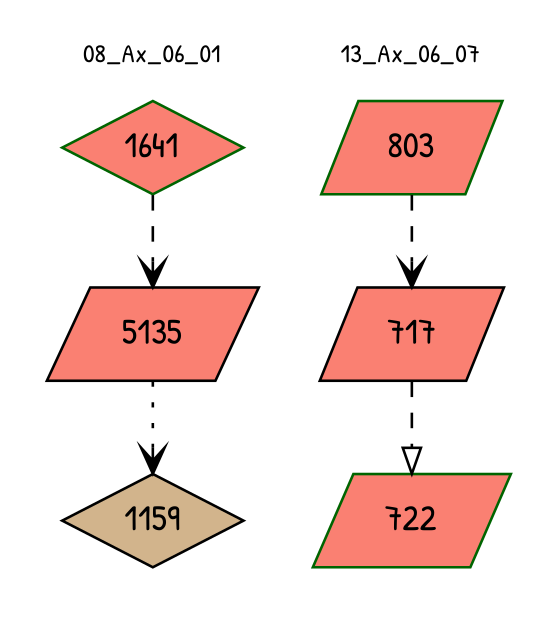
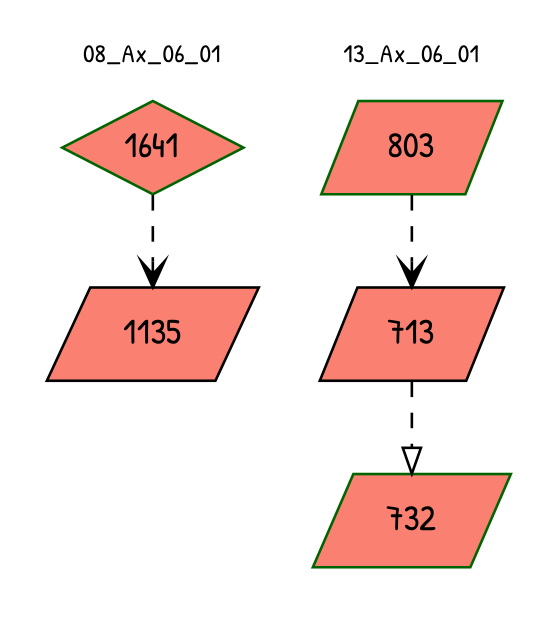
cluster "13_Ax_06_07": label "13_Ax_06_07" -> "13_Ax_06_01"
node "5135": label "5135" -> "1135"
node "717": label "717" -> "713"
node "1159": removed
node "722": label "722" -> "732"
